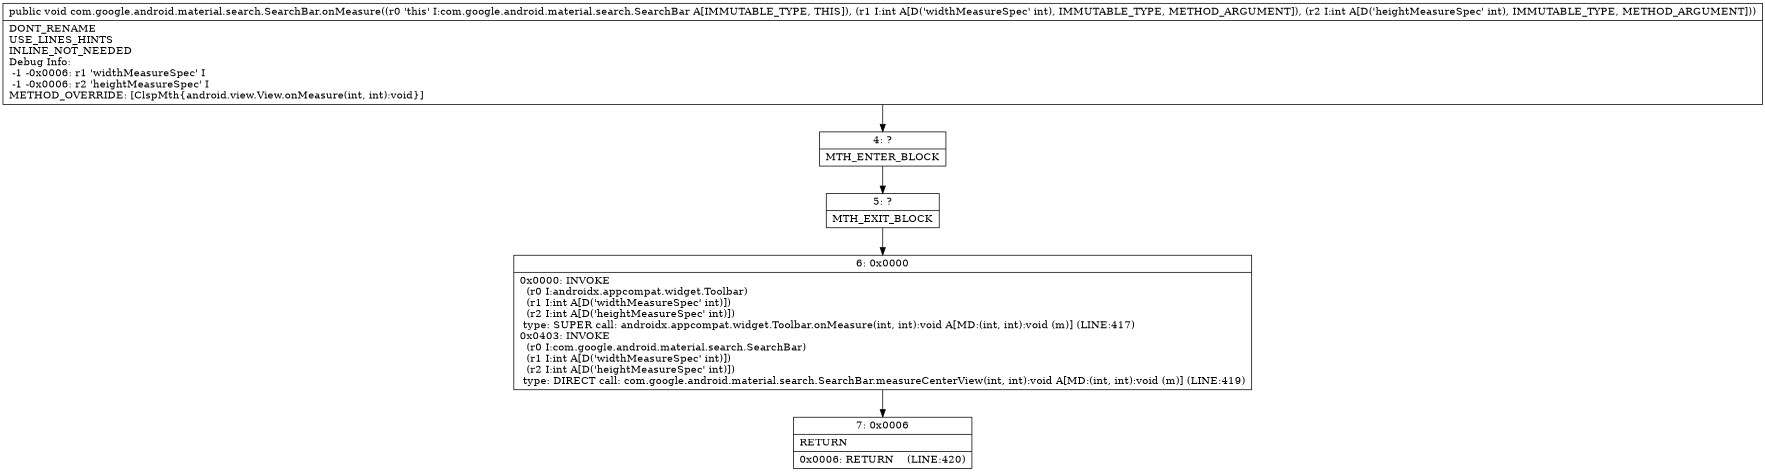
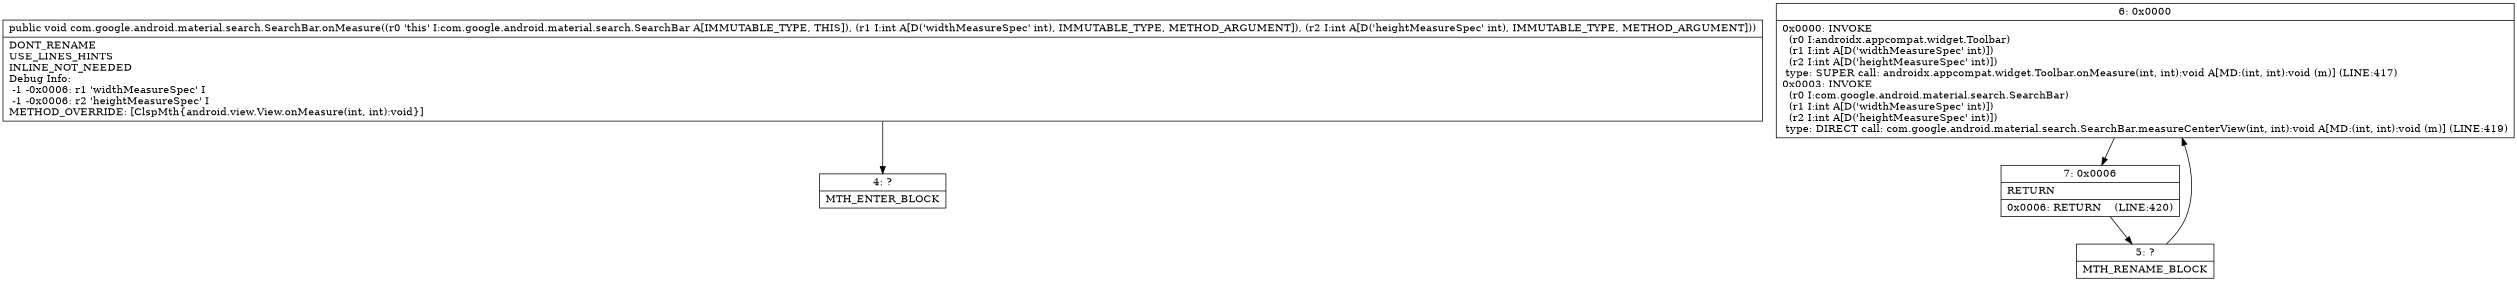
edge "4: ?" -> "5: ?": now "7: 0x0006" -> "5: ?"
node "5: ?": text "MTH_EXIT_BLOCK" -> "MTH_RENAME_BLOCK"
node "6: 0x0000": text "0x0403: INVOKE" -> "0x0003: INVOKE"
